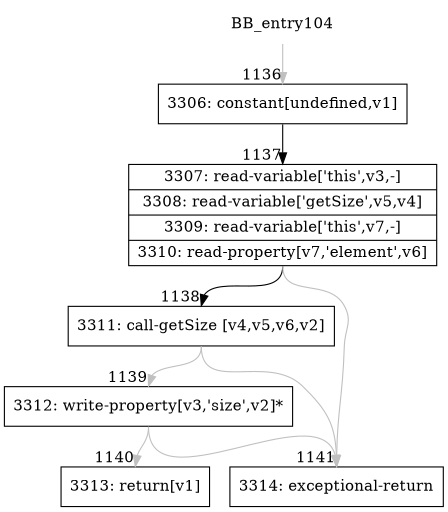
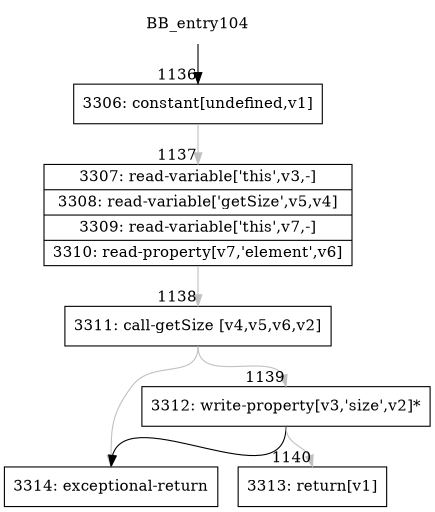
edge "BB_entry104" -> "3306: constant[undefined,v1]": color gray -> black
edge "3306: constant[undefined,v1]" -> "3307: read-variable['this',v3,-]": color black -> gray
edge "3307: read-variable['this',v3,-]" -> "3311: call-getSize [v4,v5,v6,v2]": color black -> gray
edge "3307: read-variable['this',v3,-]" -> "3314: exceptional-return": removed
edge "3312: write-property[v3,'size',v2]*" -> "3314: exceptional-return": color gray -> black
